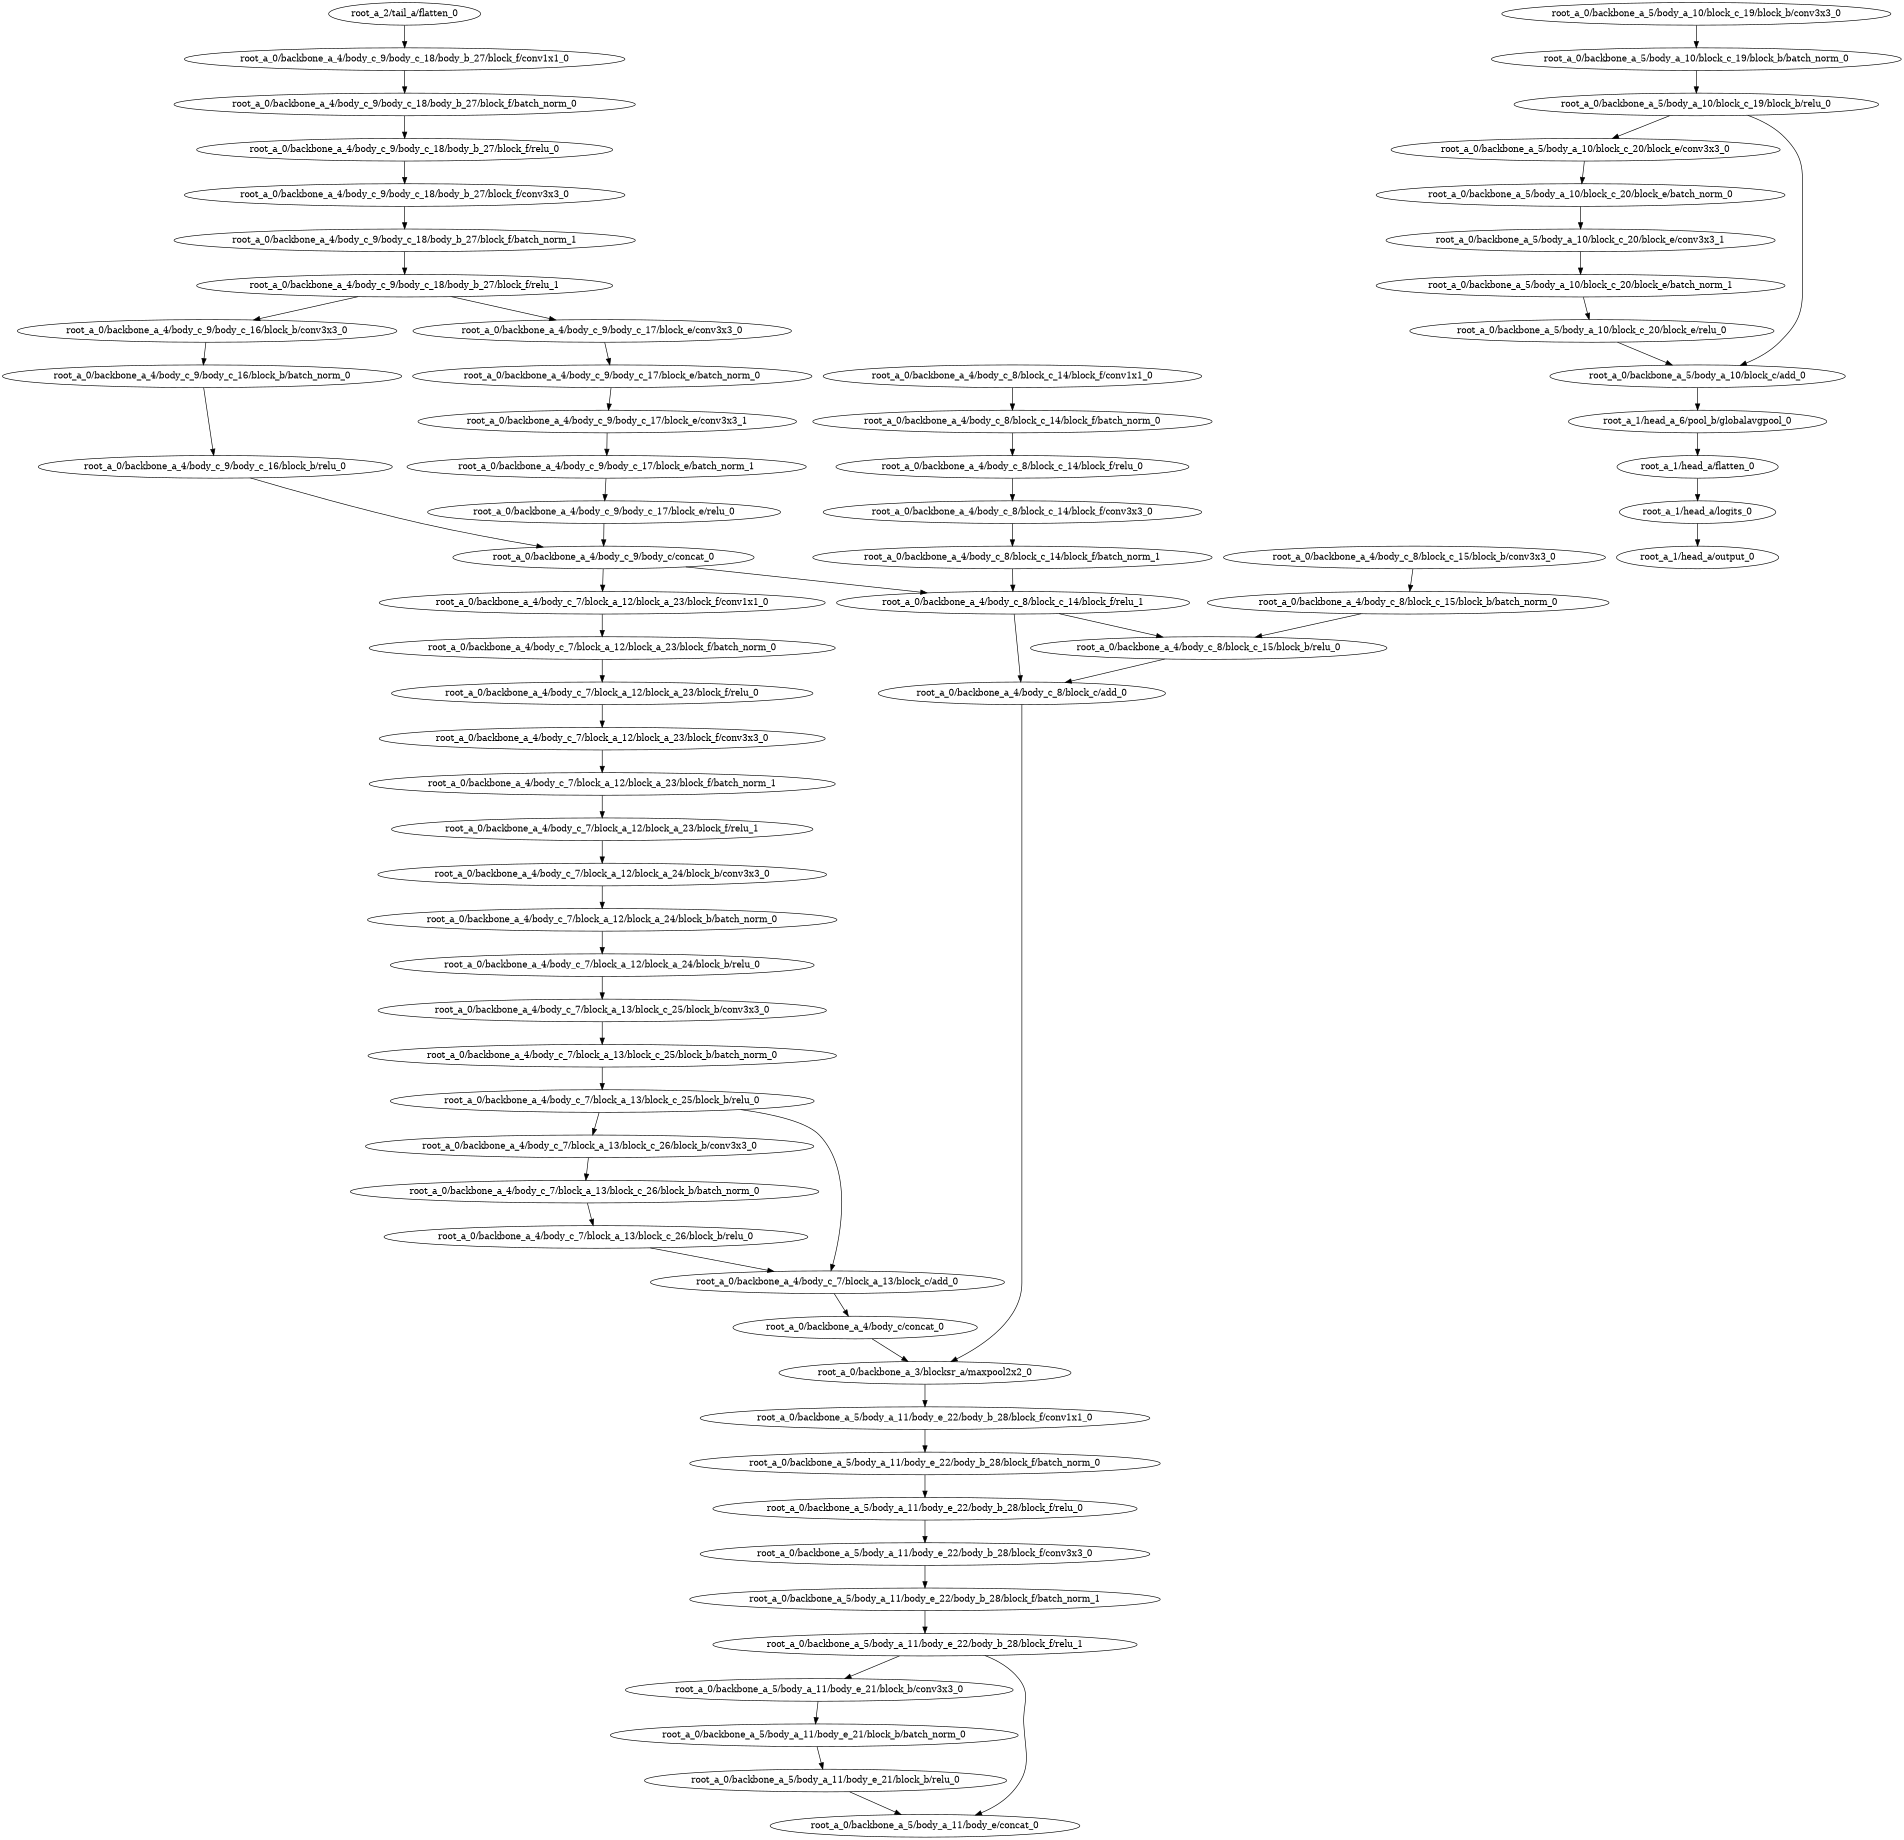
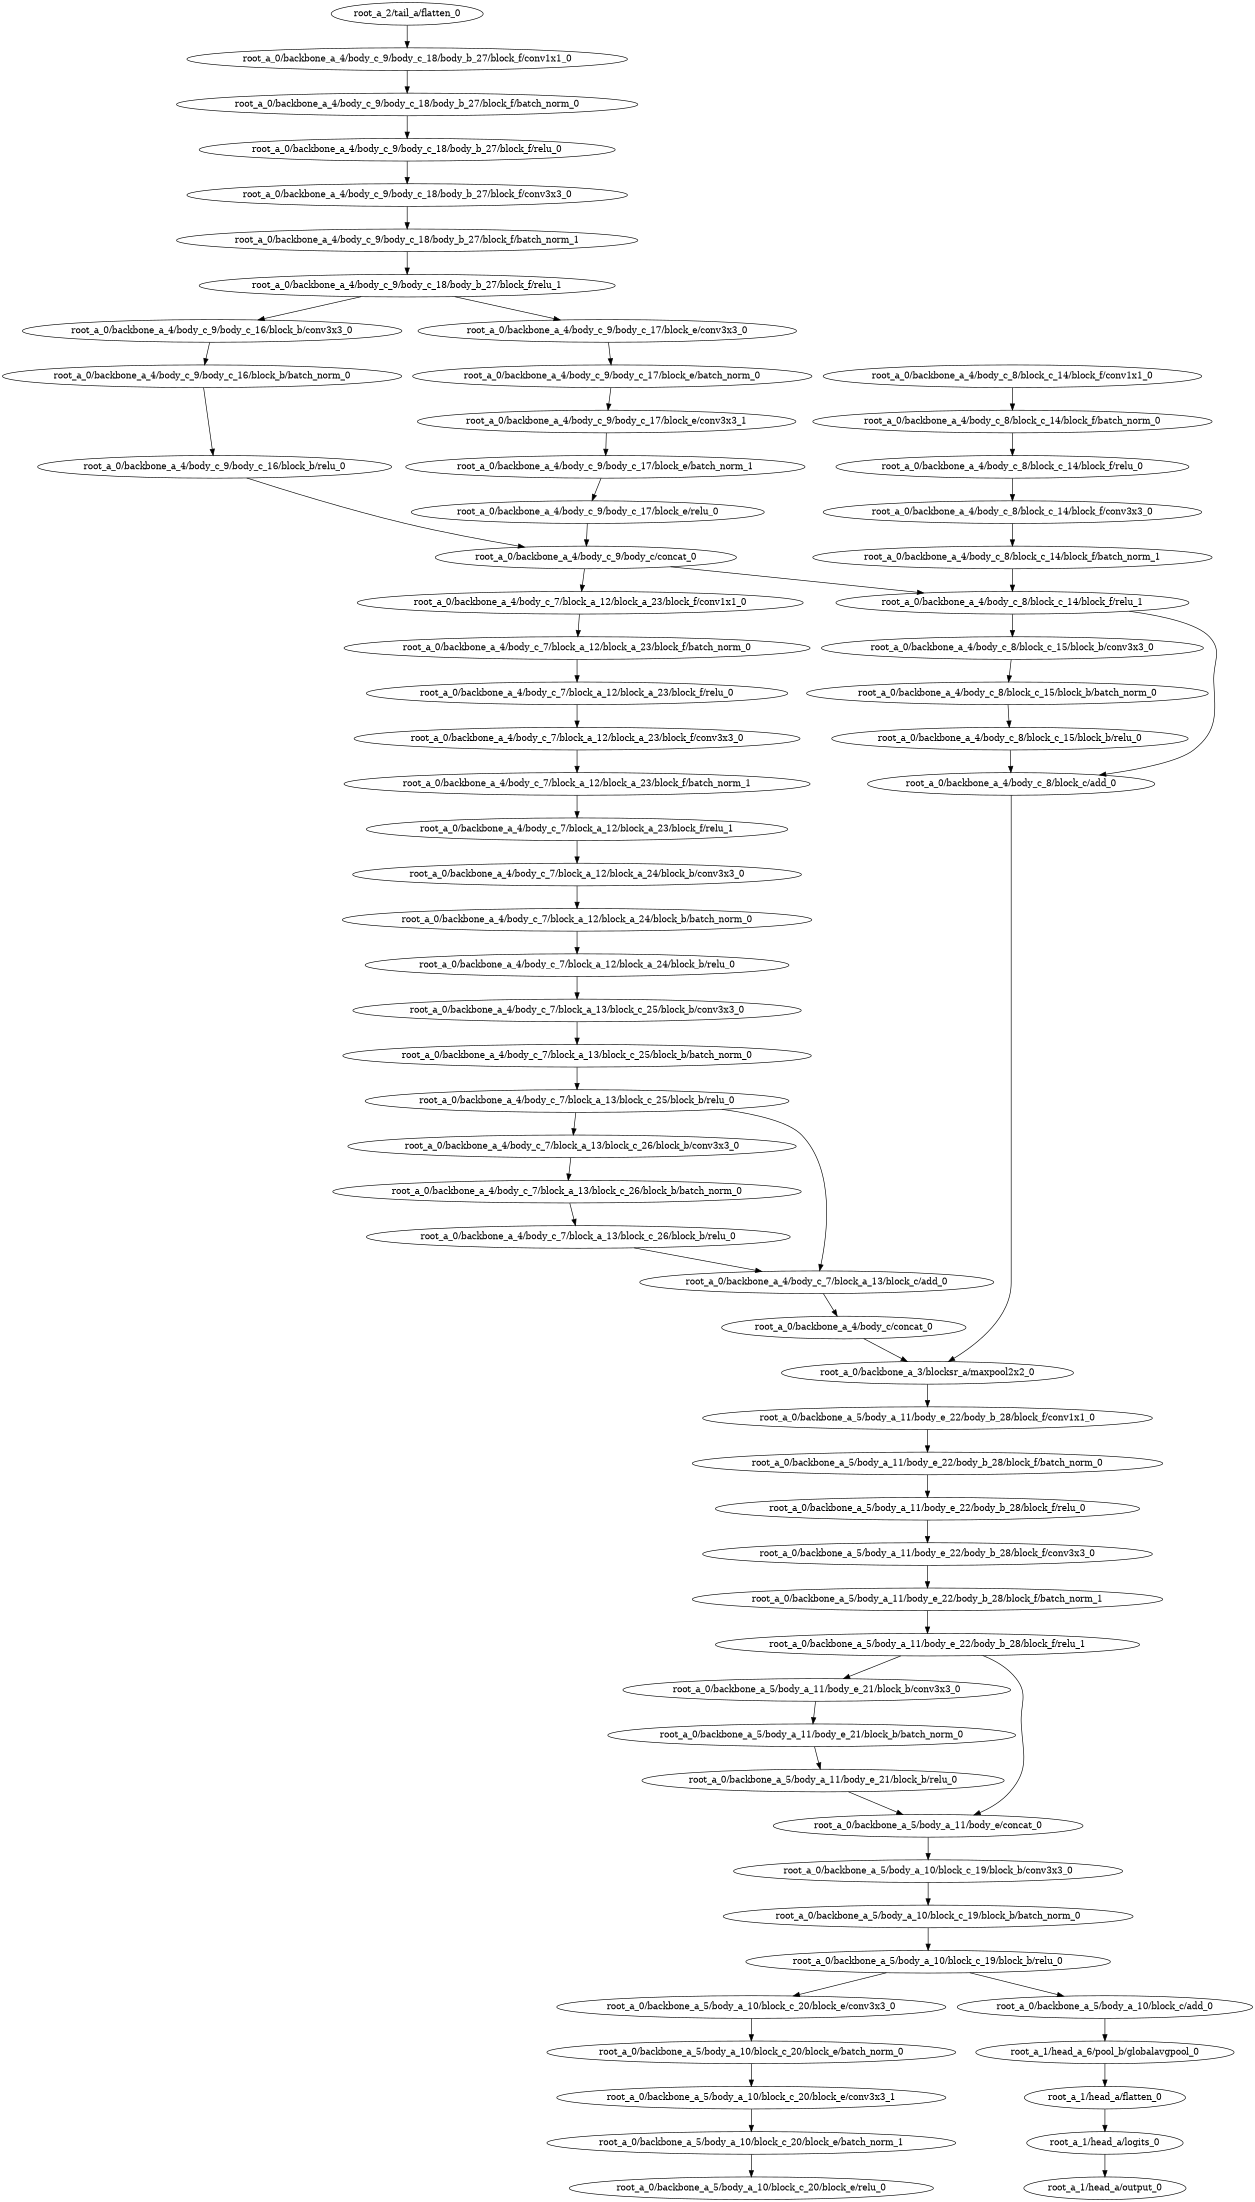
edge "root_a_0/backbone_a_5/body_a_10/block_c_20/block_e/relu_0" -> "root_a_0/backbone_a_5/body_a_10/block_c/add_0": removed
edge "root_a_0/backbone_a_4/body_c_8/block_c_14/block_f/relu_1" -> "root_a_0/backbone_a_4/body_c_8/block_c_15/block_b/relu_0": now "root_a_0/backbone_a_4/body_c_8/block_c_14/block_f/relu_1" -> "root_a_0/backbone_a_4/body_c_8/block_c_15/block_b/conv3x3_0"
edge "root_a_0/backbone_a_5/body_a_11/body_e/concat_0" -> "root_a_0/backbone_a_5/body_a_10/block_c_19/block_b/conv3x3_0": added
